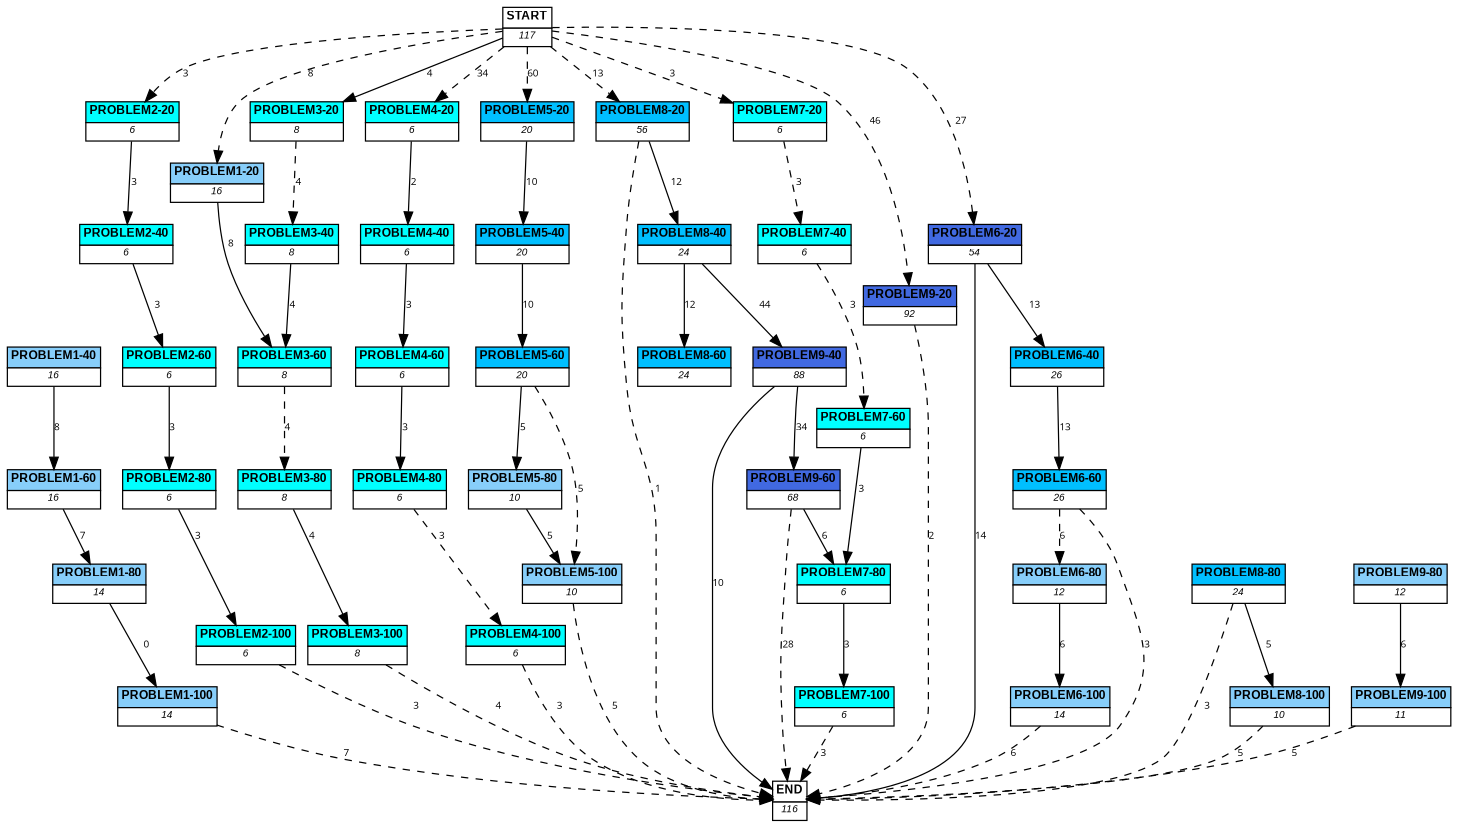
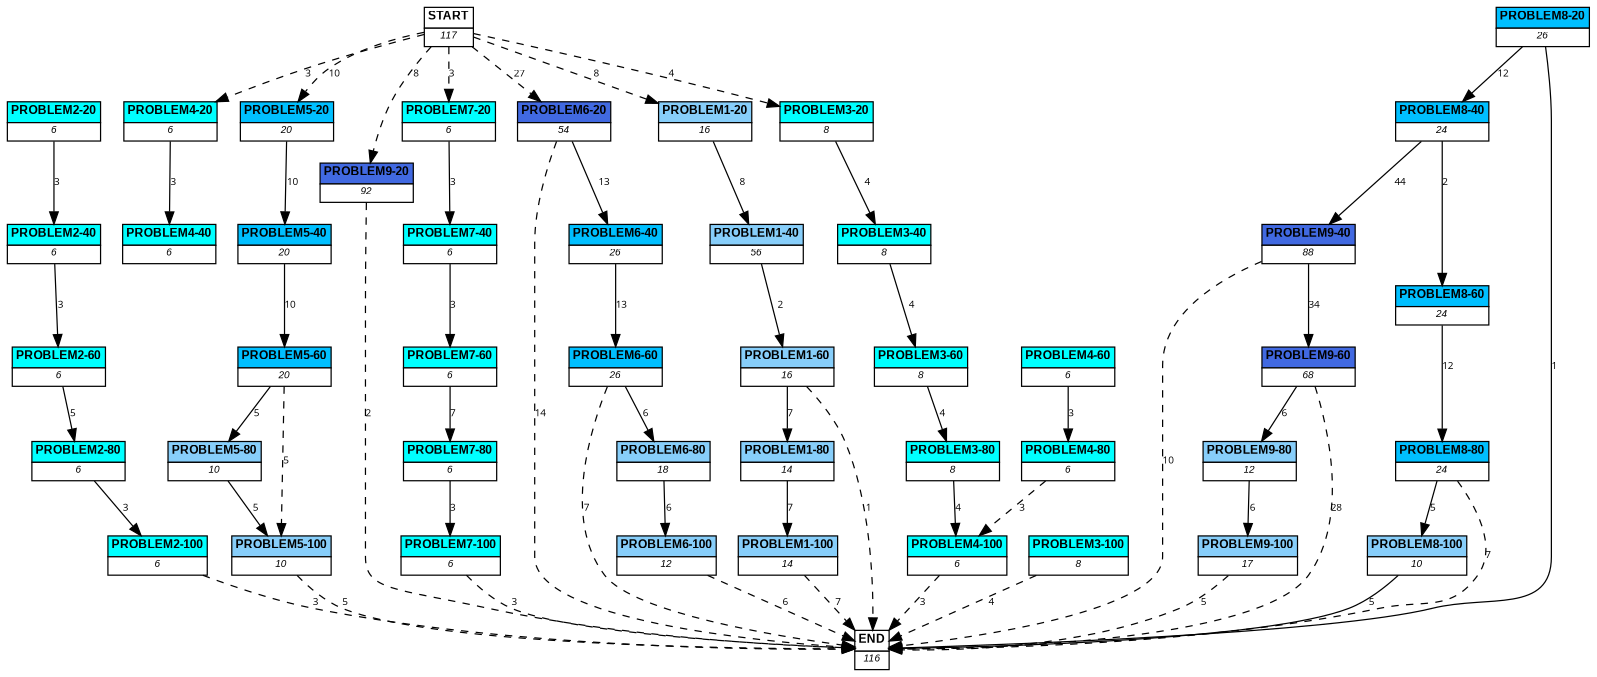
edge "START" -> "PROBLEM2-20": removed, label "3"
edge "START" -> "PROBLEM3-20": style solid -> dashed
edge "START" -> "PROBLEM8-20": removed, label "13"
edge "START" -> "PROBLEM4-20": label "34" -> "3"
edge "START" -> "PROBLEM5-20": label "60" -> "10"
edge "START" -> "PROBLEM9-20": label "46" -> "8"
node "PROBLEM8-20": text "56" -> "26"
edge "PROBLEM3-20" -> "PROBLEM3-40": style dashed -> solid
edge "PROBLEM7-20" -> "PROBLEM7-40": style dashed -> solid
edge "PROBLEM4-20" -> "PROBLEM4-40": label "2" -> "3"
edge "PROBLEM1-20" -> "PROBLEM3-60": now "PROBLEM1-20" -> "PROBLEM1-40"
edge "PROBLEM4-40" -> "PROBLEM4-60": removed, label "3"
edge "PROBLEM8-40" -> "PROBLEM8-60": label "12" -> "2"
edge "PROBLEM7-40" -> "PROBLEM7-60": style dashed -> solid
node "PROBLEM1-40": text "16" -> "56"
edge "PROBLEM8-60" -> "PROBLEM8-80": added, label "12"
edge "PROBLEM3-60" -> "PROBLEM3-80": style dashed -> solid
edge "PROBLEM1-40" -> "PROBLEM1-60": label "8" -> "2"
edge "PROBLEM2-60" -> "PROBLEM2-80": label "3" -> "5"
edge "PROBLEM7-60" -> "PROBLEM7-80": label "3" -> "7"
edge "PROBLEM8-20" -> "END": style dashed -> solid
edge "PROBLEM1-60" -> "END": added, label "1"
edge "PROBLEM6-60" -> "PROBLEM6-80": style dashed -> solid
edge "PROBLEM9-60" -> "PROBLEM7-80": now "PROBLEM9-60" -> "PROBLEM9-80"
edge "PROBLEM3-80" -> "PROBLEM3-100": now "PROBLEM3-80" -> "PROBLEM4-100"
edge "PROBLEM9-40" -> "END": style solid -> dashed
edge "PROBLEM6-20" -> "END": style solid -> dashed
node "PROBLEM6-80": text "12" -> "18"
edge "PROBLEM1-80" -> "PROBLEM1-100": label "0" -> "7"
edge "PROBLEM6-60" -> "END": label "3" -> "7"
edge "PROBLEM8-80" -> "END": label "3" -> "7"
node "PROBLEM6-100": text "14" -> "12"
node "PROBLEM9-100": text "11" -> "17"
edge "PROBLEM8-100" -> "END": style dashed -> solid
